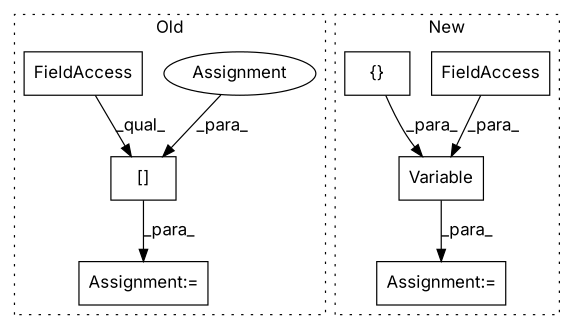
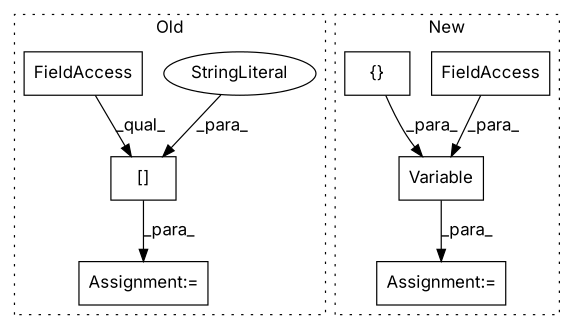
node "Assignment": label "Assignment" -> "StringLiteral"
